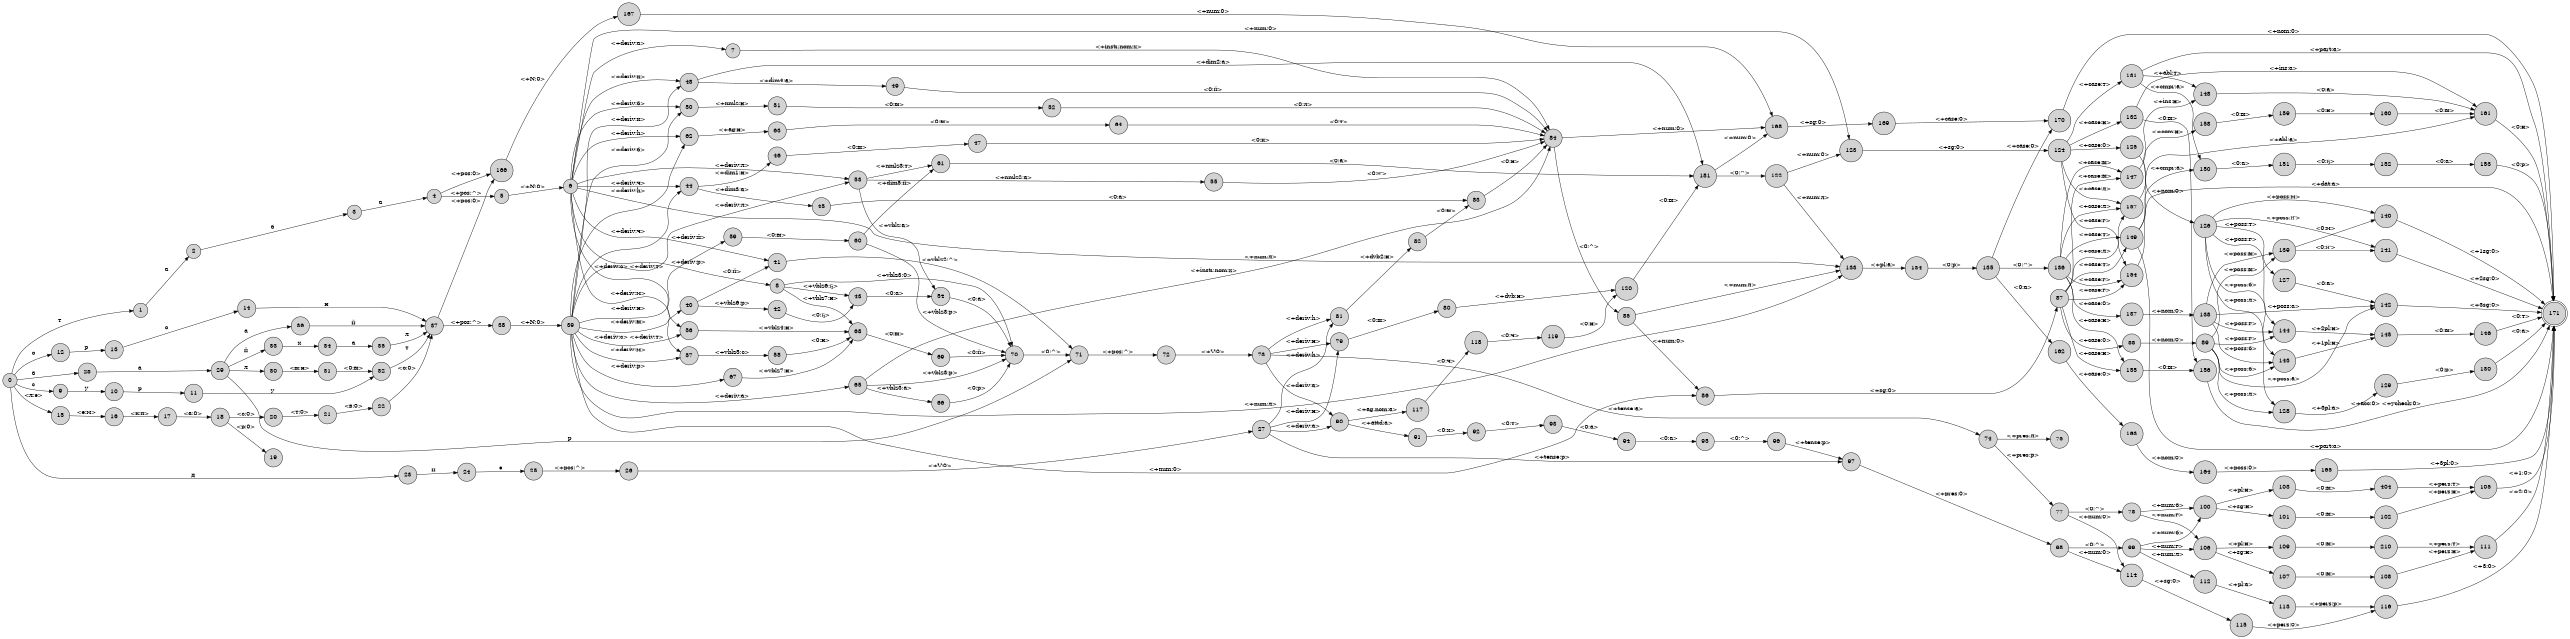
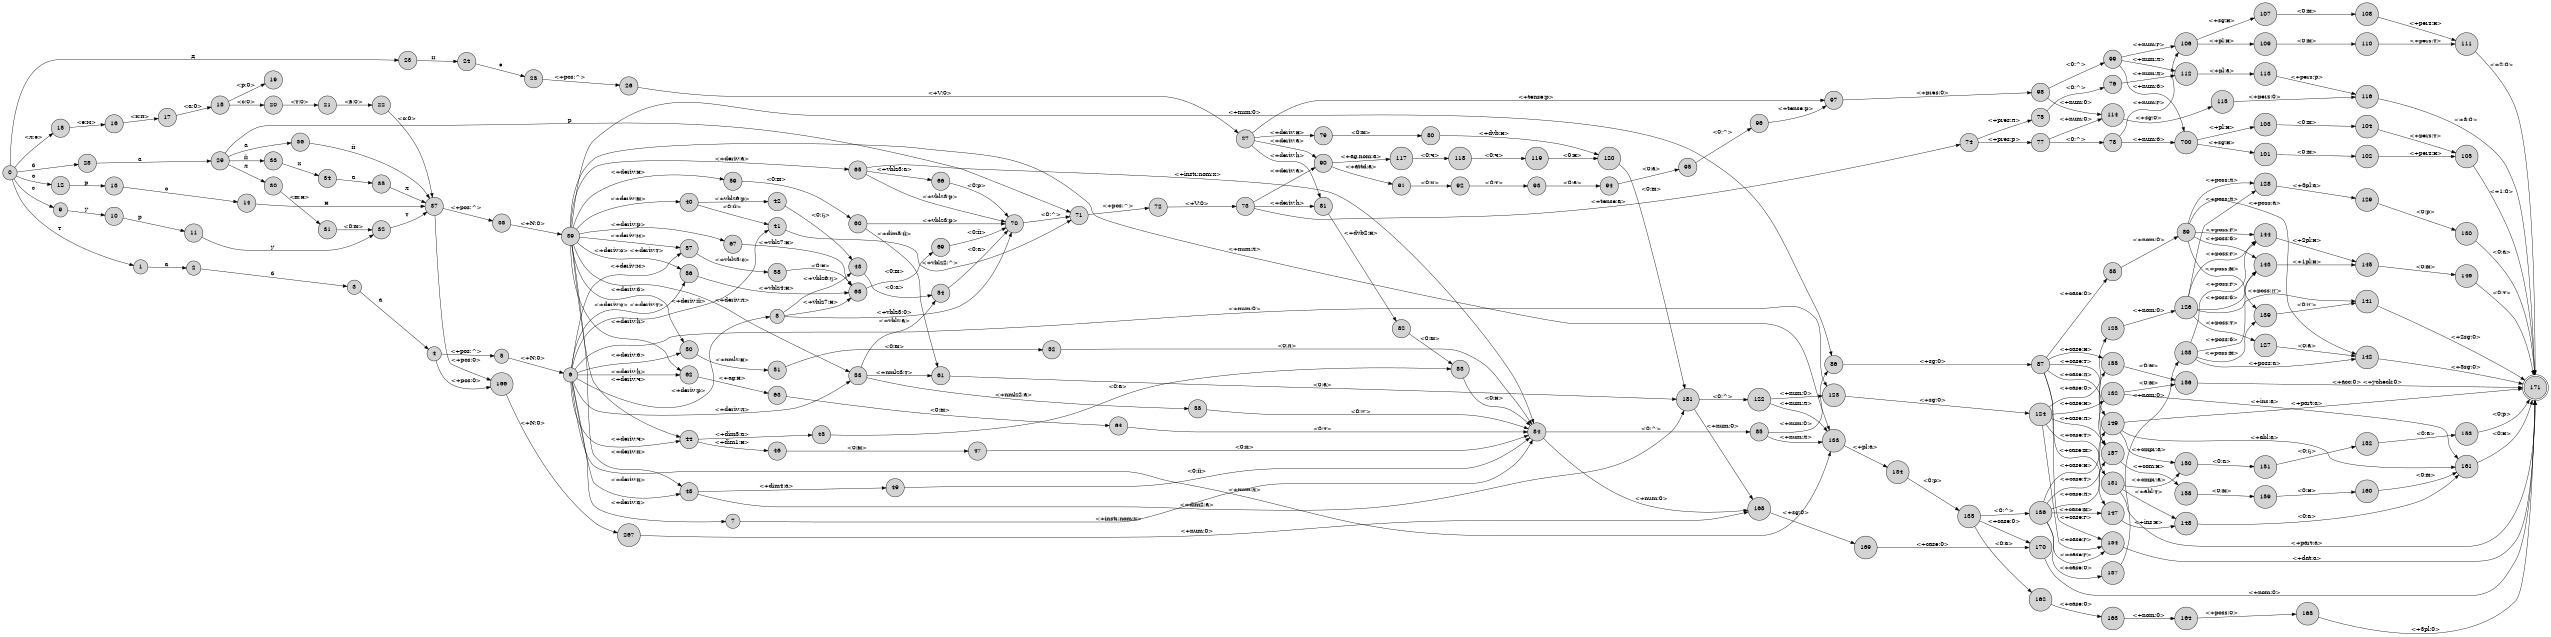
node "167": label "167" -> "267"
node "76": added
node "140": removed
edge "73" -> "79": removed, label "<+deriv:н>"
node "404": label "404" -> "104"
node "100": label "100" -> "700"
node "210": label "210" -> "110"
